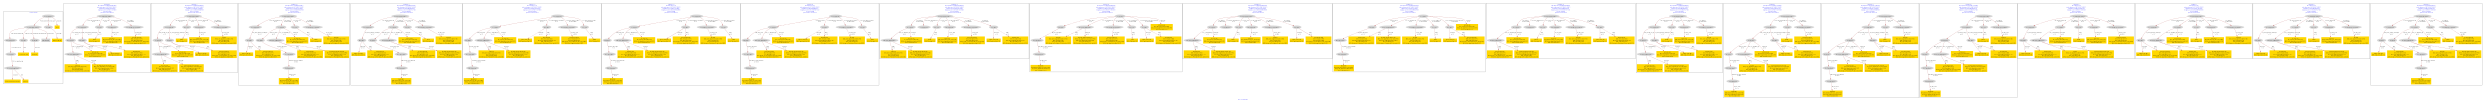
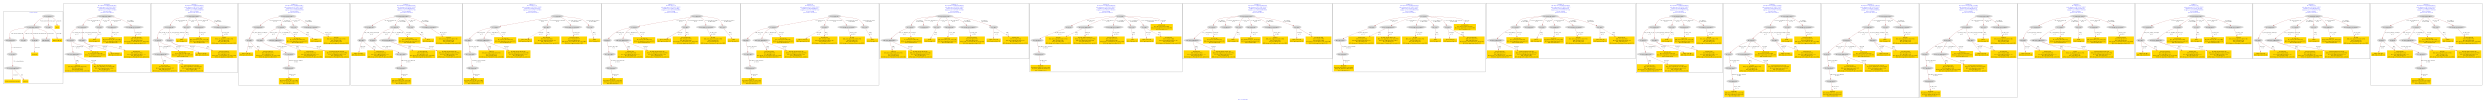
node "TITLE NO AUTHOR": removed
